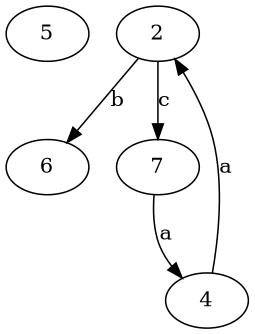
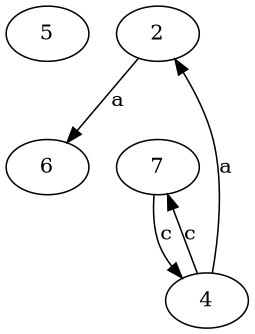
edge "2" -> "7": now "4" -> "7"
edge "2" -> "6": label "b" -> "a"
edge "7" -> "4": label "a" -> "c"
